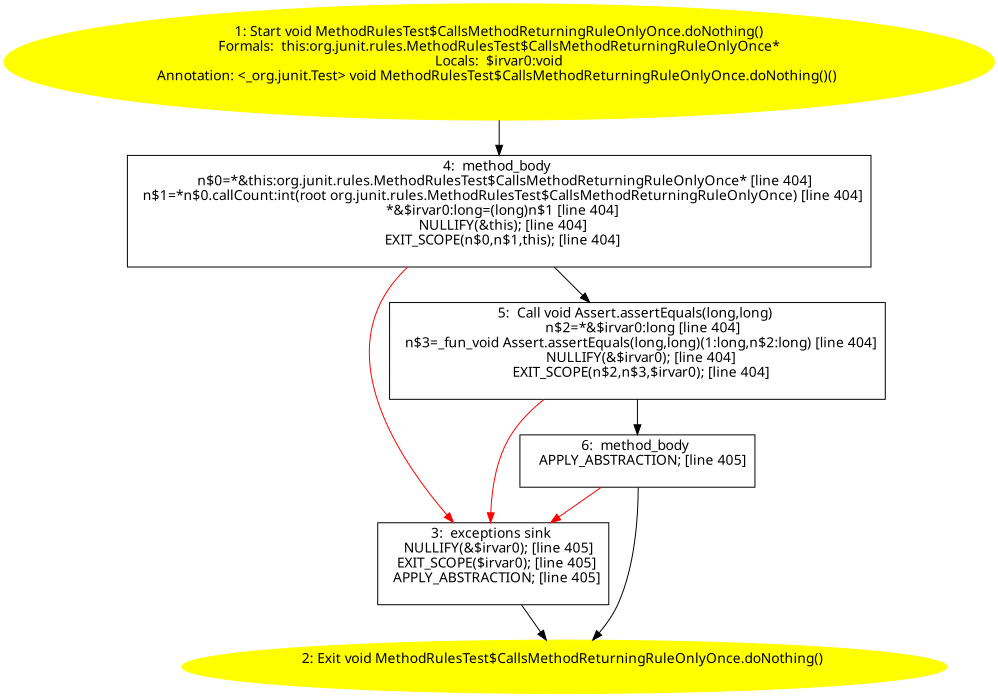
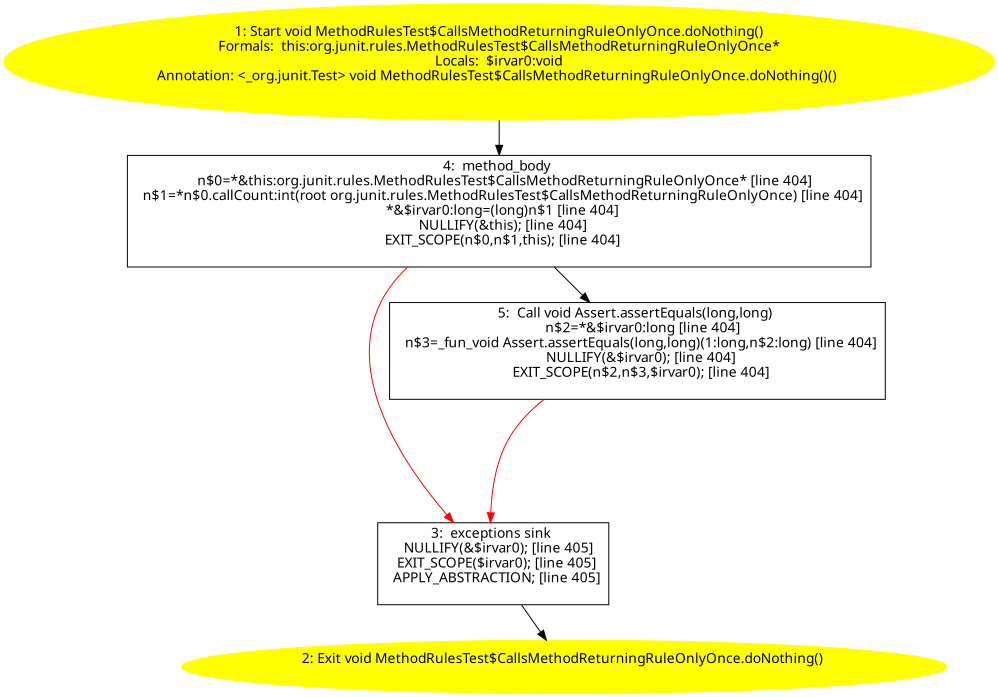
node "6:  method_body APPLY_ABSTRACTION; [line 405]": removed
